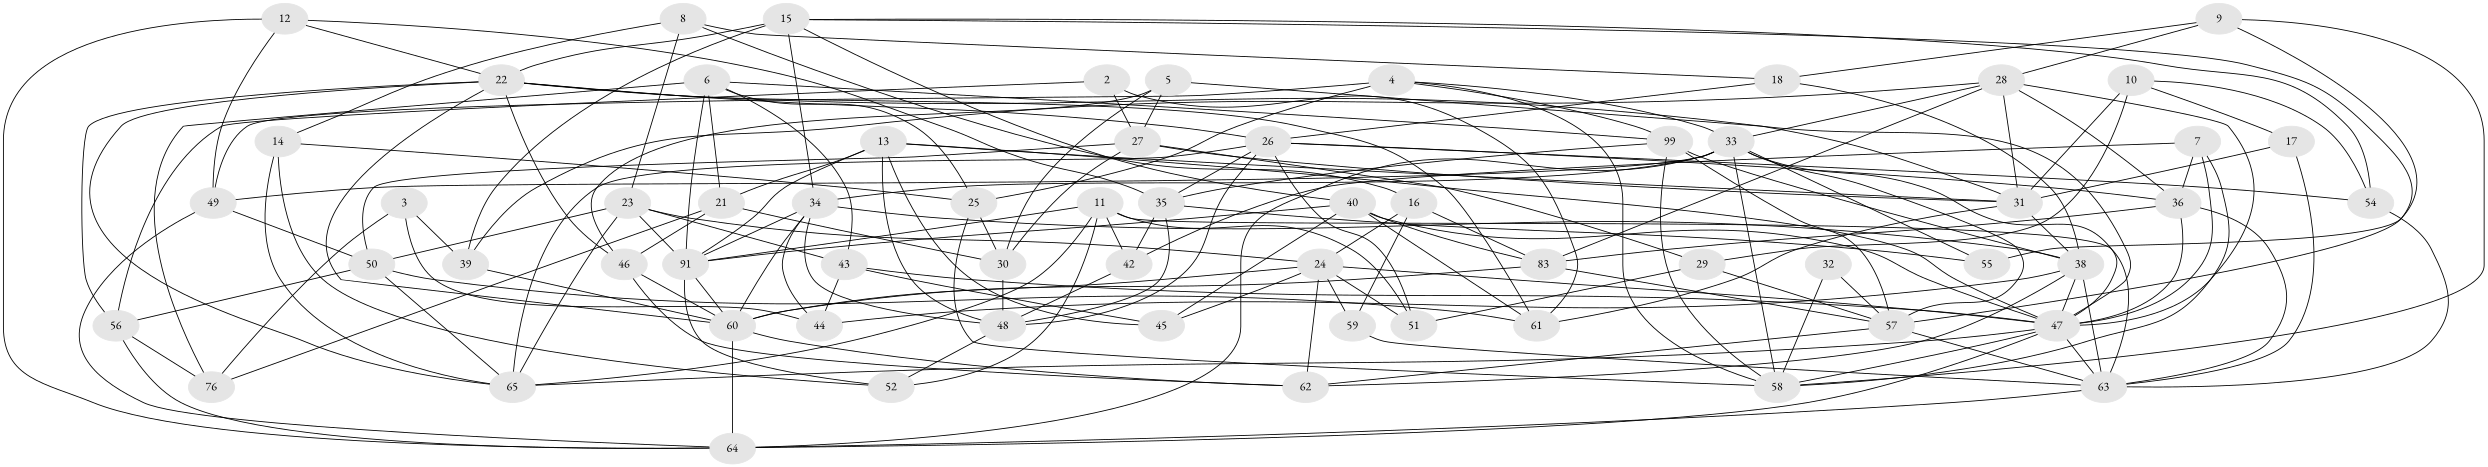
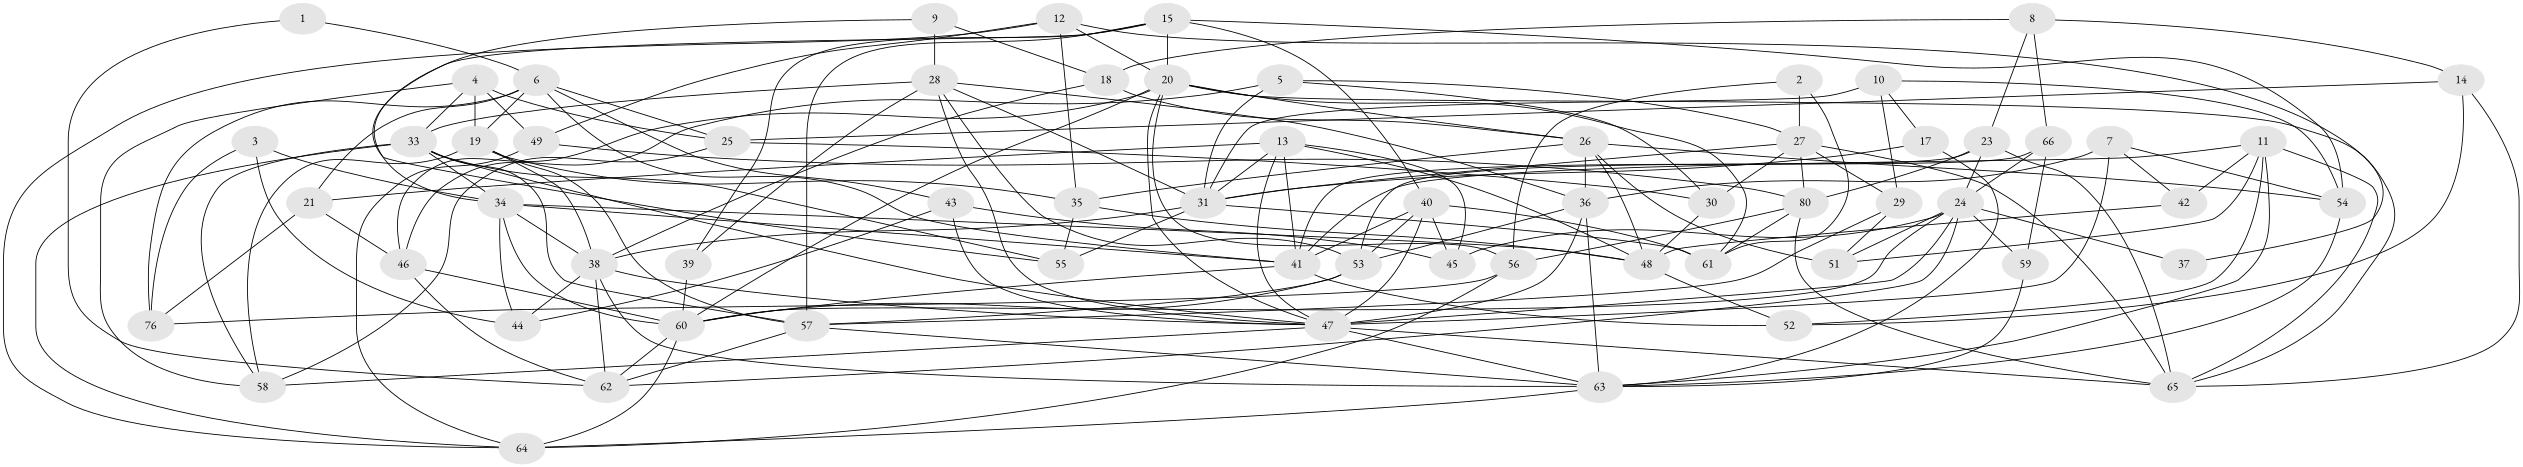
node "1": added
node "22": label "22" -> "20"
node "99": label "99" -> "19"
edge "26" -- "65": now "27" -- "65"
edge "33" -- "49": removed
node "16": label "16" -> "66"
edge "21" -- "30": removed
edge "23" -- "43": removed
edge "3" -- "39": now "3" -- "34"
edge "35" -- "42": removed
edge "31" -- "55": added
node "50": label "50" -> "80"
node "91": label "91" -> "41"
node "83": label "83" -> "53"
node "32": removed
node "37": added
edge "9" -- "58": removed
edge "7" -- "58": now "7" -- "54"
edge "47" -- "64": removed
